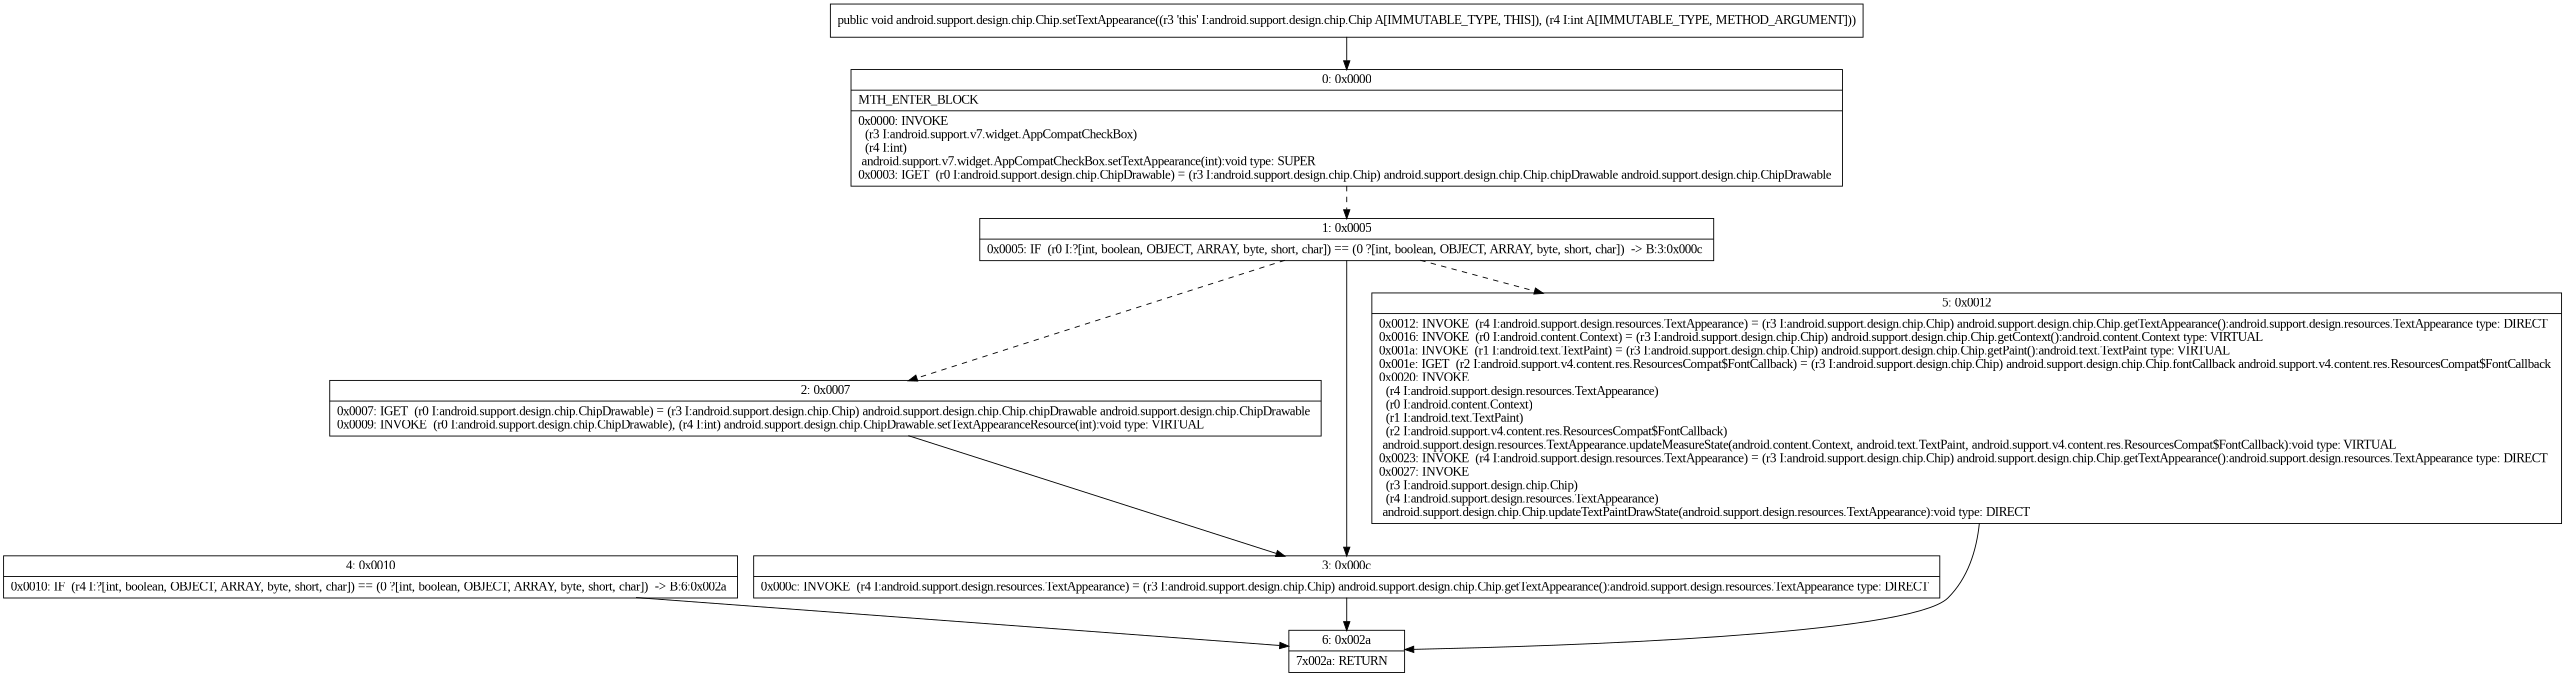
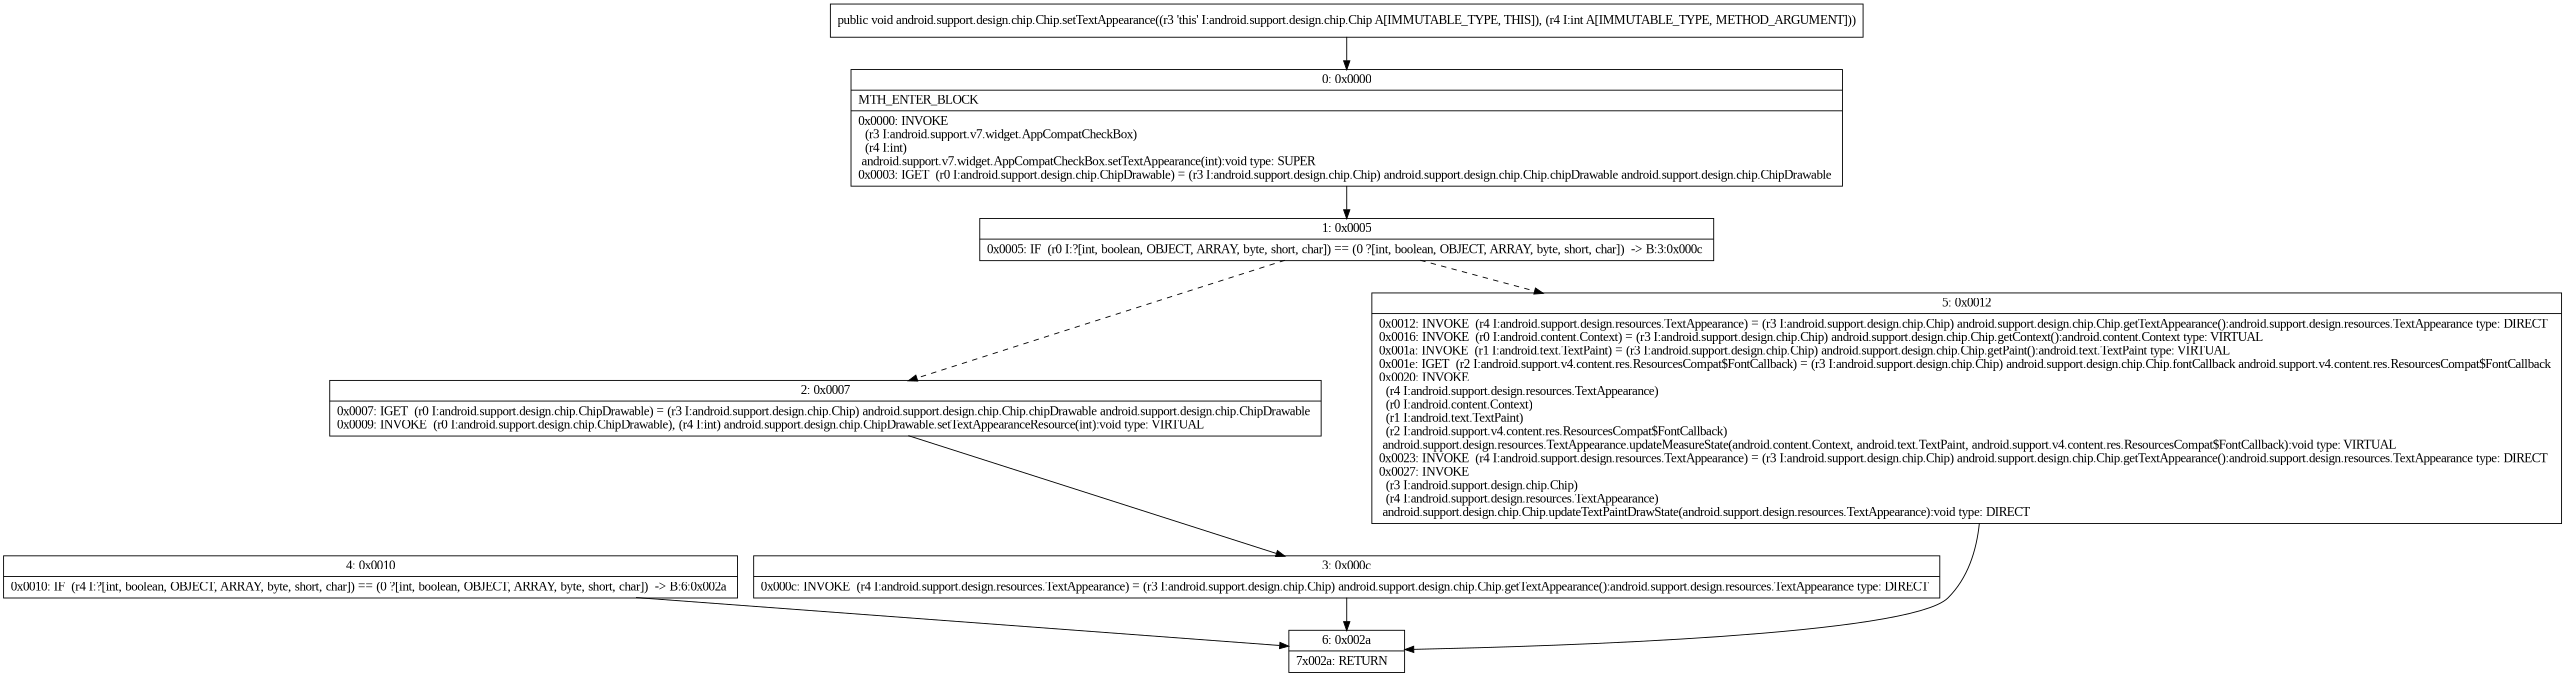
edge "0: 0x0000" -> "1: 0x0005": style dashed -> solid
edge "1: 0x0005" -> "3: 0x000c": removed
